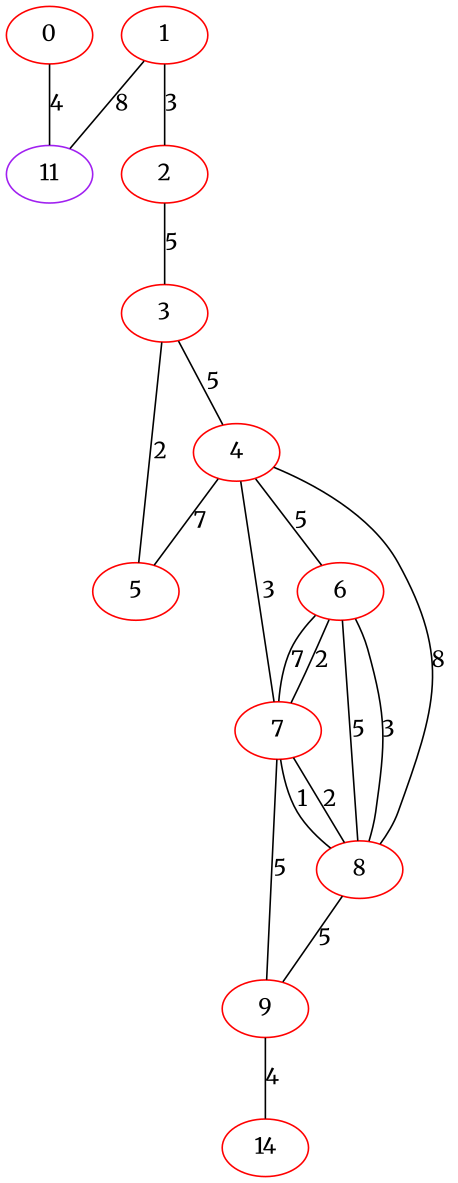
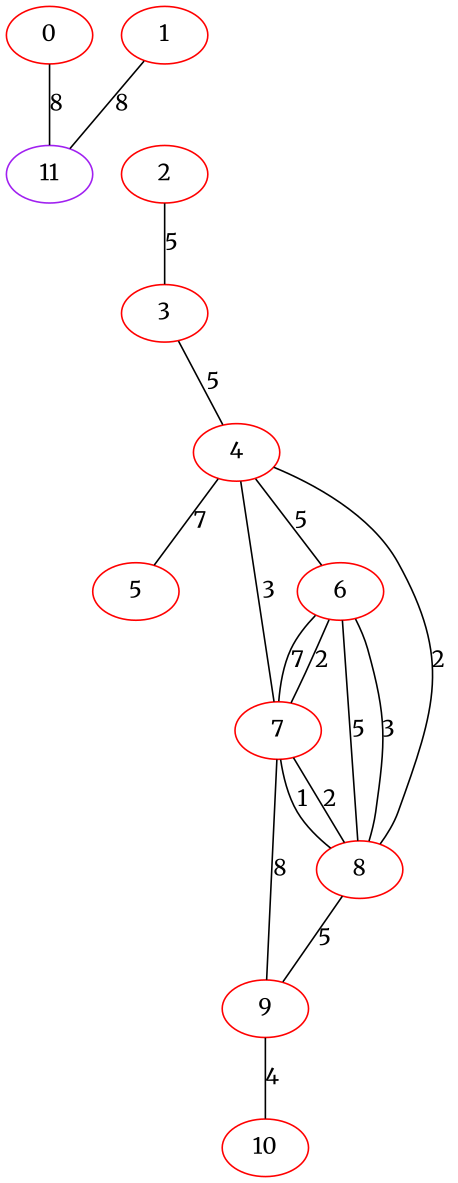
edge "0" -- "11": label "4" -> "8"
edge "1" -- "2": removed, label "3"
edge "3" -- "5": removed, label "2"
edge "4" -- "8": label "8" -> "2"
edge "7" -- "9": label "5" -> "8"
node "14": label "14" -> "10"
